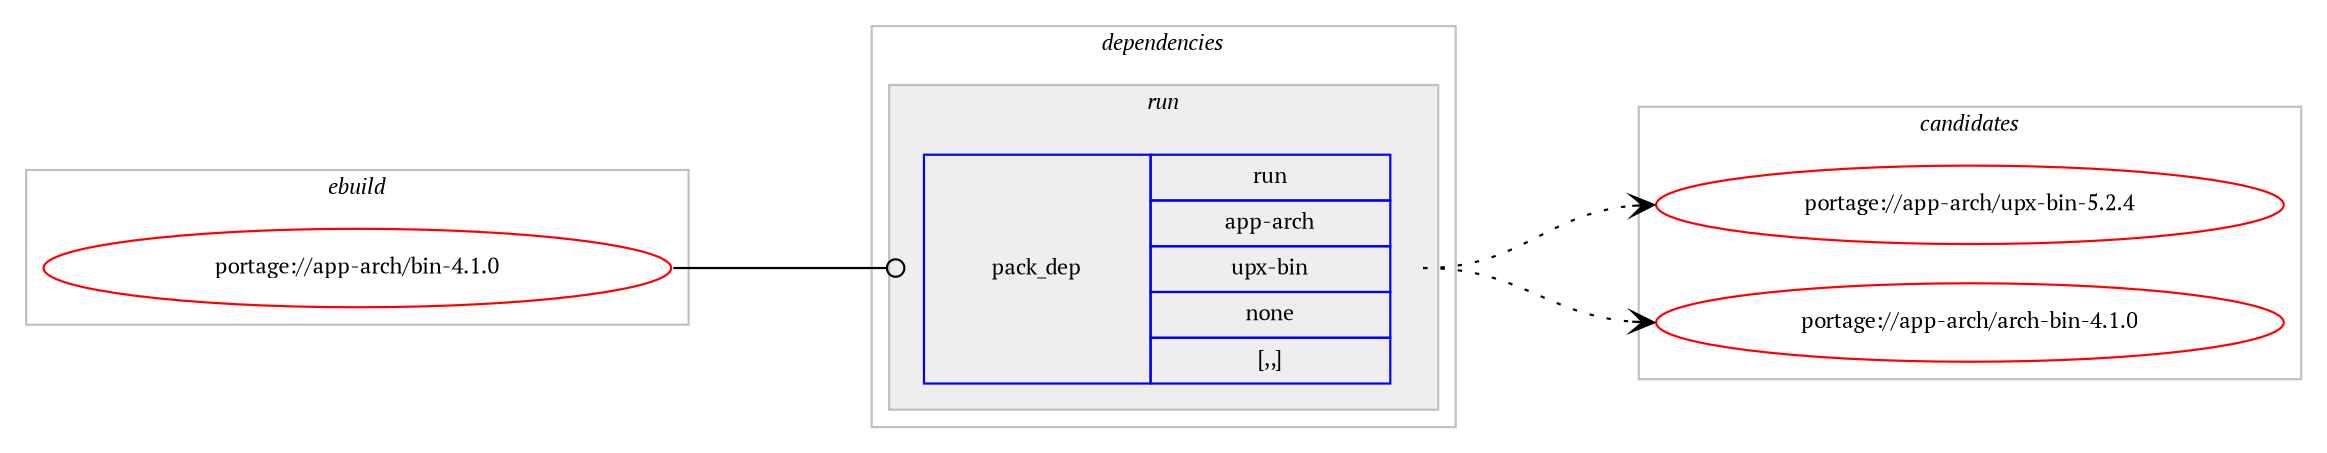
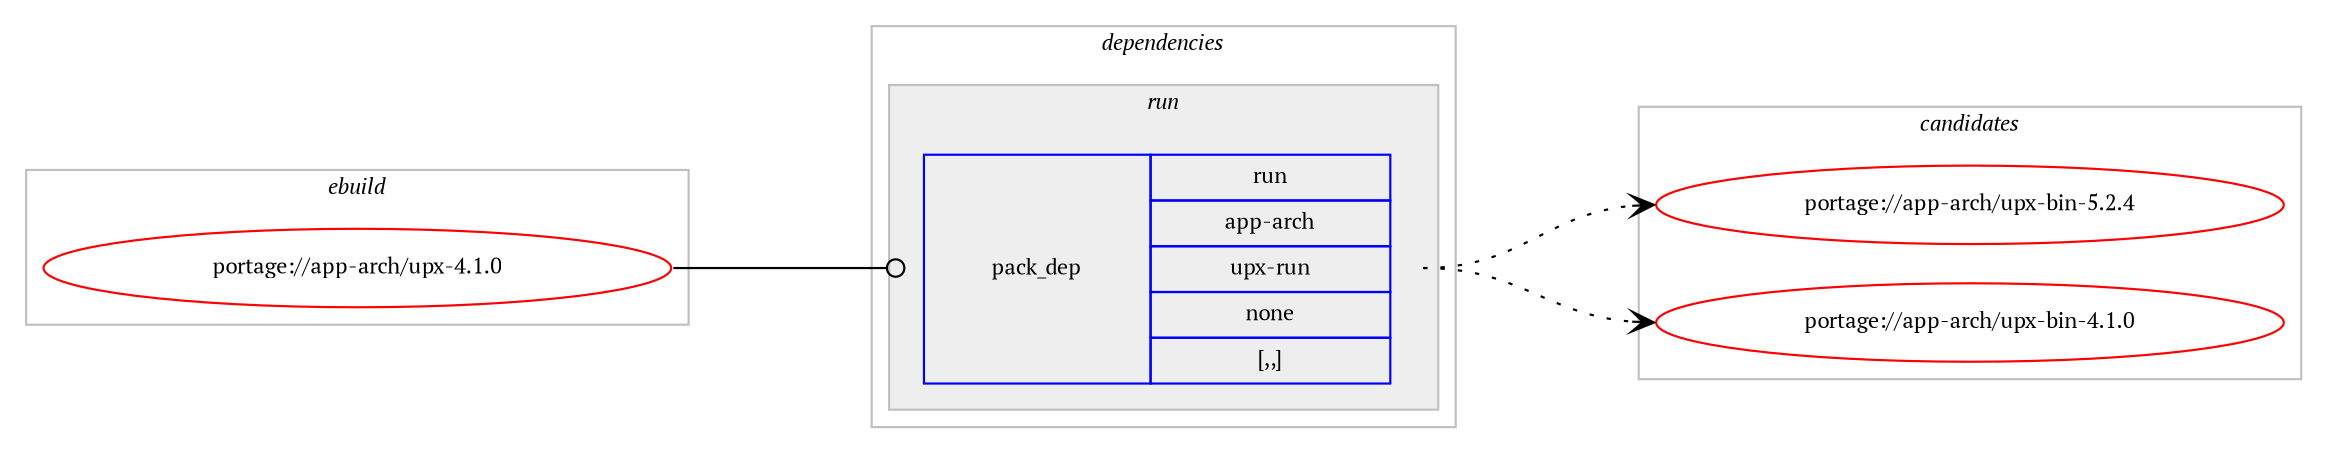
node "portage://app-arch/bin-4.1.0": label "portage://app-arch/bin-4.1.0" -> "portage://app-arch/upx-4.1.0"
node "pack_dep": text "upx-bin" -> "upx-run"
node "portage://app-arch/arch-bin-4.1.0": label "portage://app-arch/arch-bin-4.1.0" -> "portage://app-arch/upx-bin-4.1.0"
